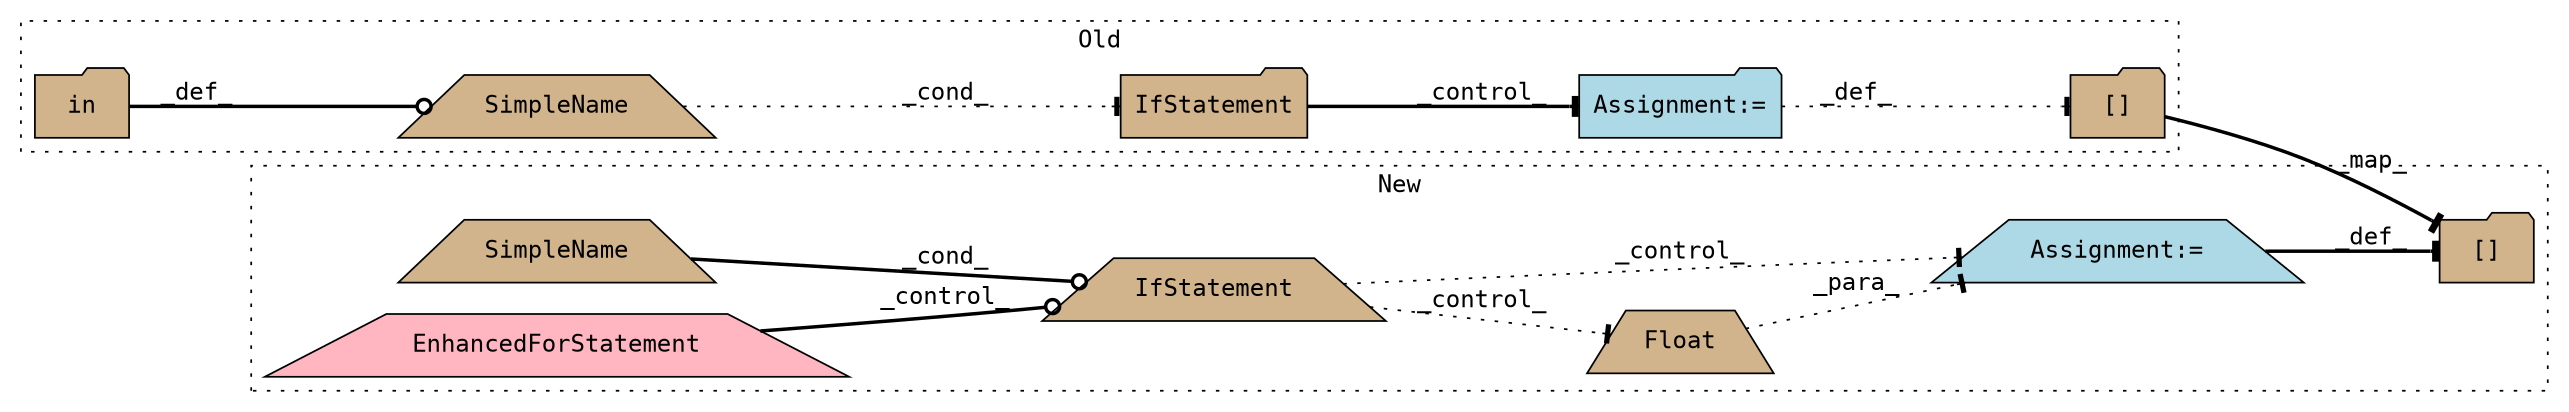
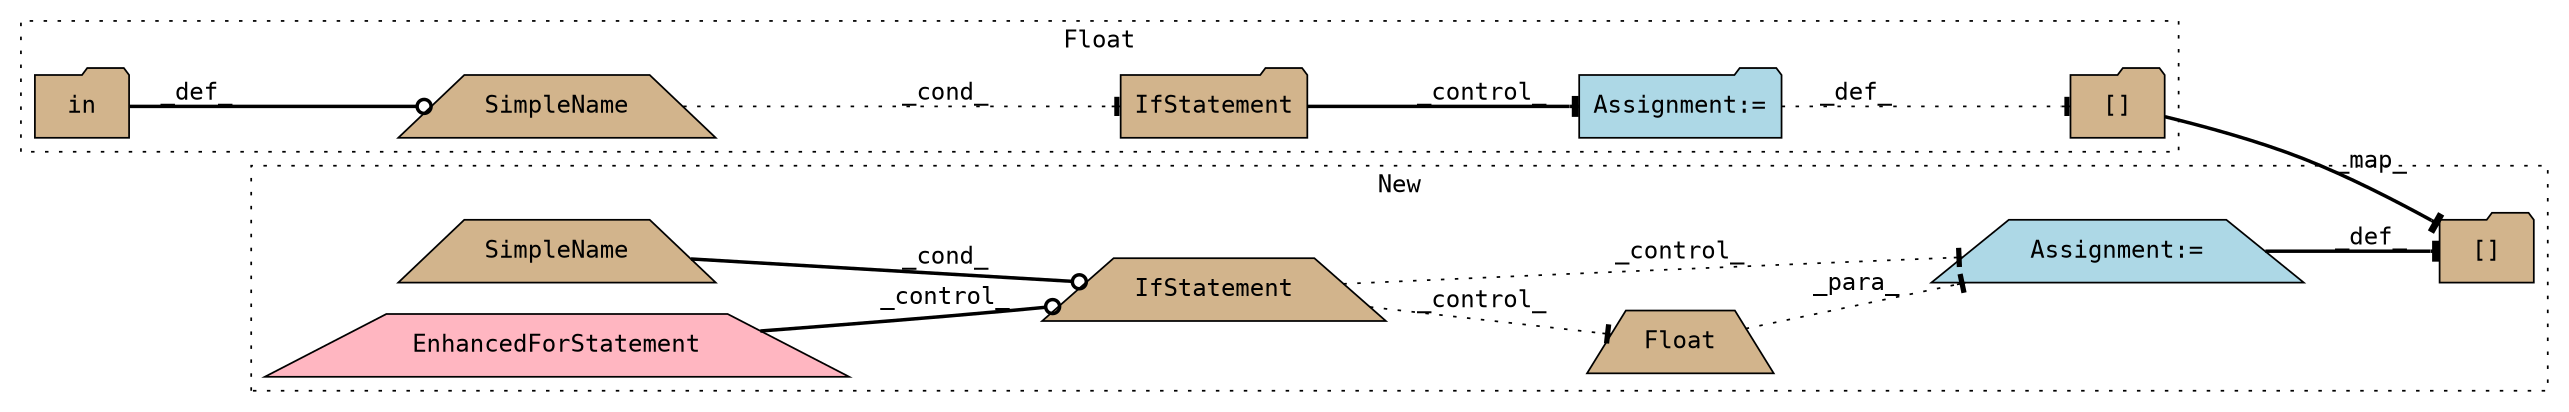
cluster "Old": label "Old" -> "Float"
